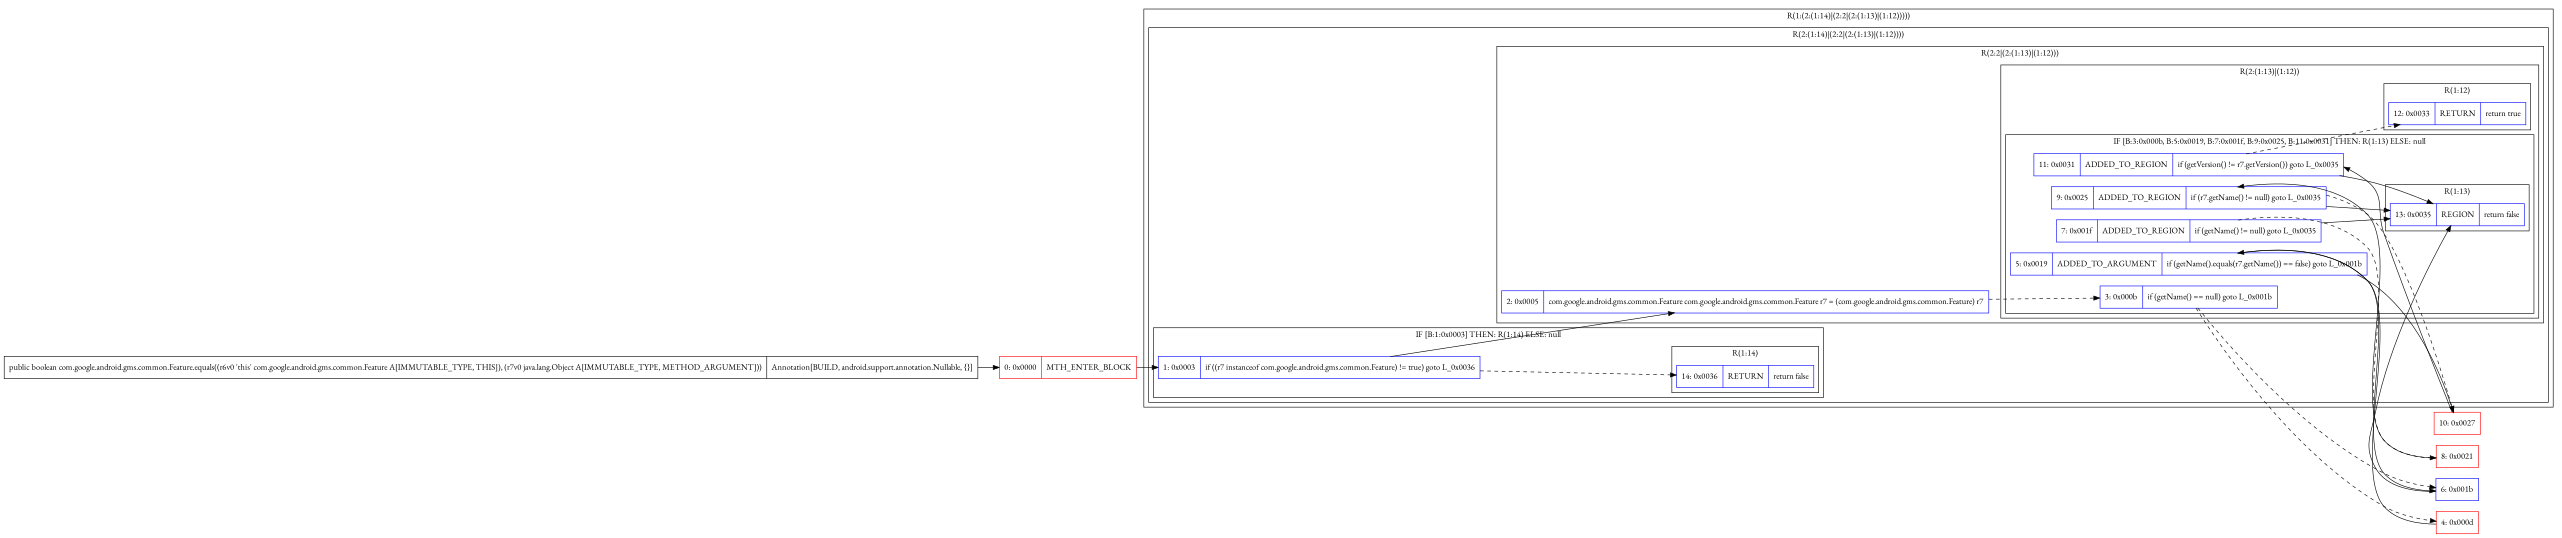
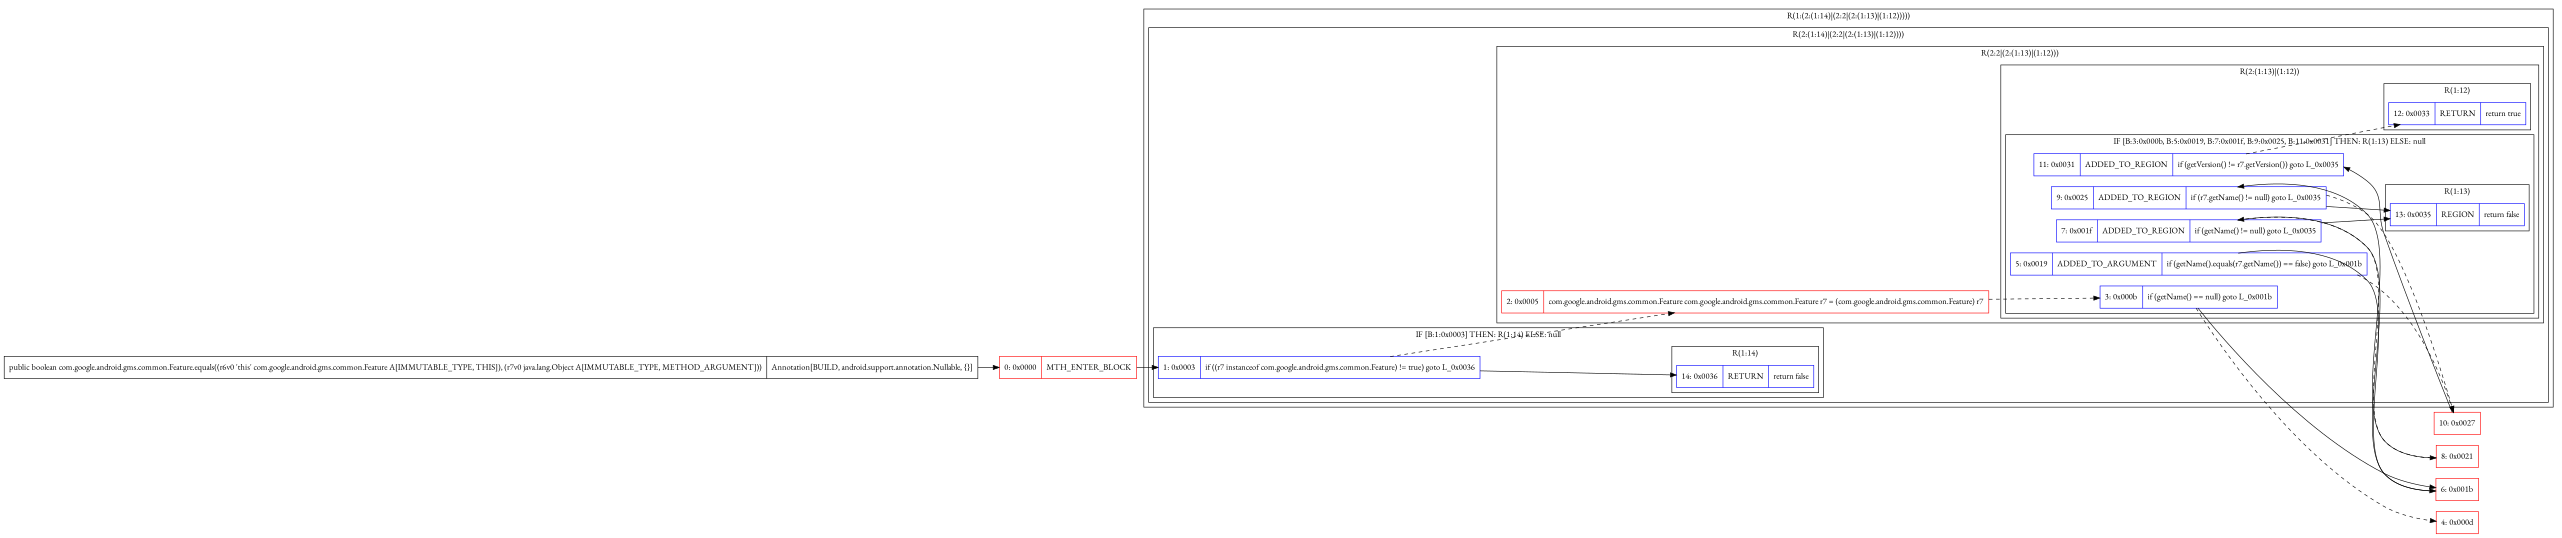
edge "11: 0x0031" -> "13: 0x0035": removed
node "2: 0x0005": color blue -> red
edge "5: 0x0019" -> "10: 0x0027": style solid -> dashed
edge "1: 0x0003" -> "2: 0x0005": style solid -> dashed
edge "4: 0x000d" -> "5: 0x0019": removed
edge "1: 0x0003" -> "14: 0x0036": style dashed -> solid
edge "6: 0x001b" -> "13: 0x0035": now "6: 0x001b" -> "7: 0x001f"
edge "3: 0x000b" -> "6: 0x001b": style dashed -> solid
node "6: 0x001b": color blue -> red
